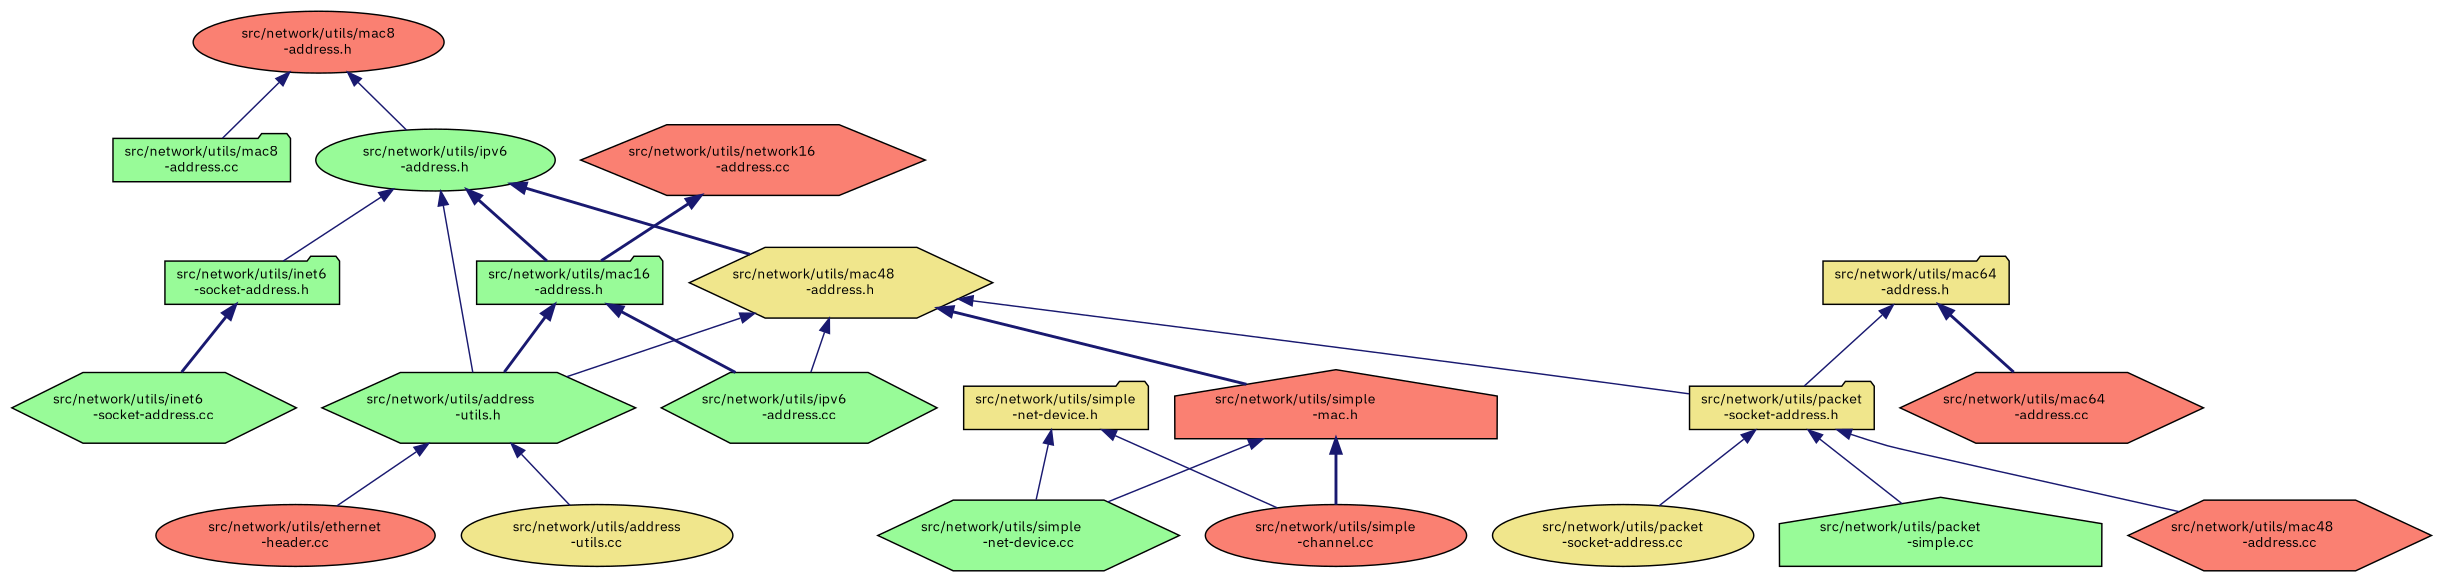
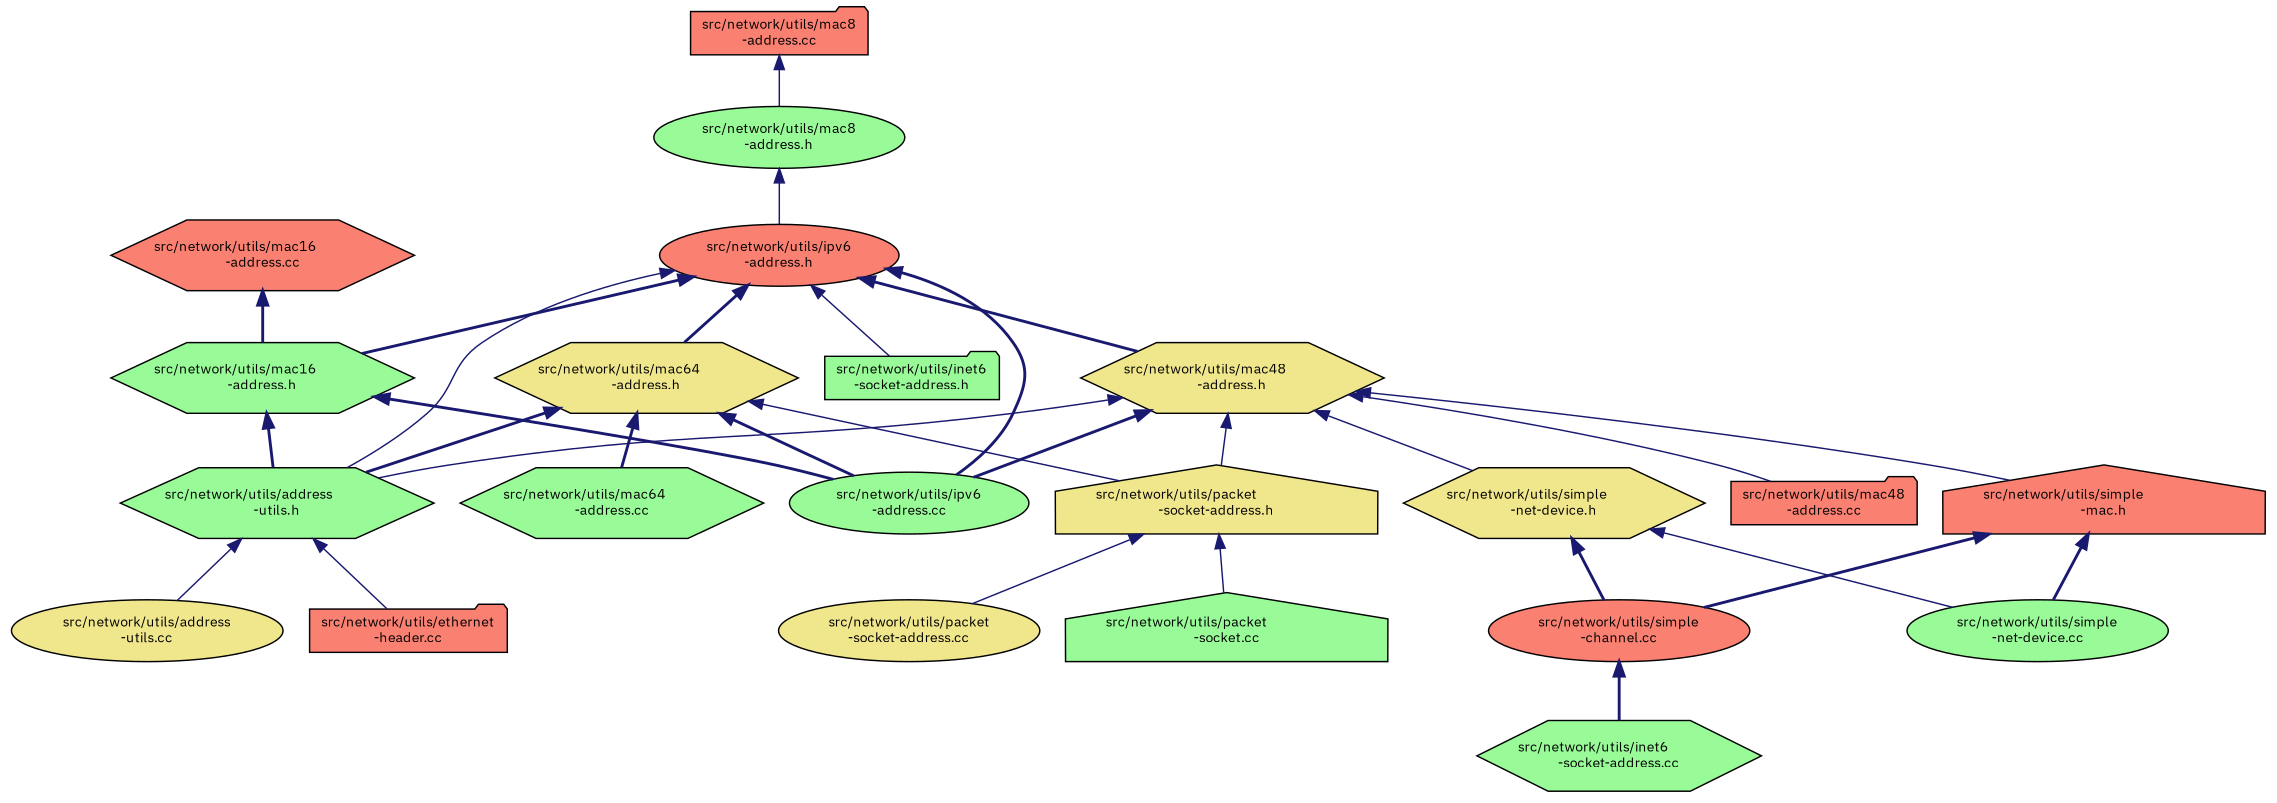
node "src/network/utils/mac8 -address.h": fillcolor salmon -> palegreen
edge "src/network/utils/mac8 -address.cc" -> "src/network/utils/mac8 -address.h": reversed
node "src/network/utils/mac8 -address.cc": fillcolor palegreen -> salmon
node "src/network/utils/ipv6 -address.h": fillcolor palegreen -> salmon
node "src/network/utils/network16 -address.cc": label "src/network/utils/network16 -address.cc" -> "src/network/utils/mac16 -address.cc"
node "src/network/utils/mac16 -address.h": shape folder -> hexagon
node "src/network/utils/mac64 -address.h": shape folder -> hexagon
edge "src/network/utils/mac64 -address.h" -> "src/network/utils/ipv6 -address.h": added
edge "src/network/utils/inet6 -socket-address.cc" -> "src/network/utils/inet6 -socket-address.h": now "src/network/utils/inet6 -socket-address.cc" -> "src/network/utils/simple -channel.cc"
edge "src/network/utils/simple -mac.h" -> "src/network/utils/mac48 -address.h": style bold -> solid
edge "src/network/utils/ipv6 -address.cc" -> "src/network/utils/mac48 -address.h": style solid -> bold
edge "src/network/utils/ipv6 -address.cc" -> "src/network/utils/ipv6 -address.h": added
node "src/network/utils/ipv6 -address.cc": shape hexagon -> ellipse
node "src/network/utils/simple -net-device.h": shape folder -> hexagon
node "src/network/utils/packet -socket-address.h": shape folder -> house
node "src/network/utils/mac64 -address.cc": fillcolor salmon -> palegreen
edge "src/network/utils/address -utils.h" -> "src/network/utils/mac64 -address.h": added
edge "src/network/utils/simple -net-device.h" -> "src/network/utils/mac48 -address.h": added
edge "src/network/utils/ipv6 -address.cc" -> "src/network/utils/mac64 -address.h": added
edge "src/network/utils/simple -net-device.cc" -> "src/network/utils/simple -mac.h": style solid -> bold
edge "src/network/utils/simple -channel.cc" -> "src/network/utils/simple -net-device.h": style solid -> bold
edge "src/network/utils/mac48 -address.cc" -> "src/network/utils/packet -socket-address.h": now "src/network/utils/mac48 -address.cc" -> "src/network/utils/mac48 -address.h"
node "src/network/utils/ethernet -header.cc": shape ellipse -> folder
node "src/network/utils/simple -net-device.cc": shape hexagon -> ellipse
node "src/network/utils/packet -simple.cc": label "src/network/utils/packet -simple.cc" -> "src/network/utils/packet -socket.cc"
node "src/network/utils/mac48 -address.cc": shape hexagon -> folder
